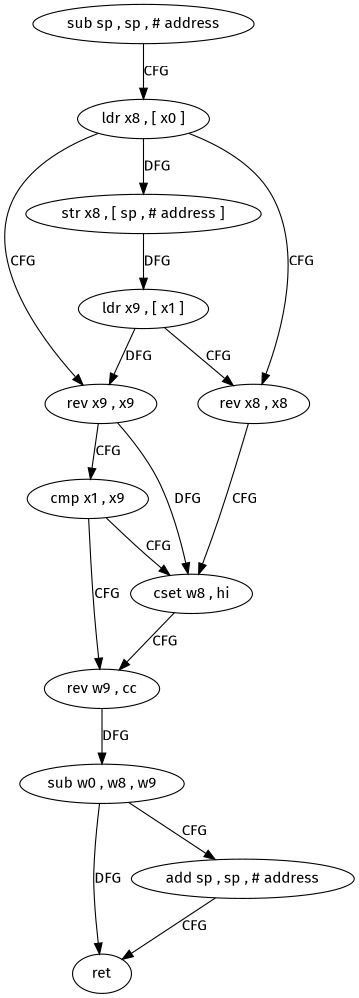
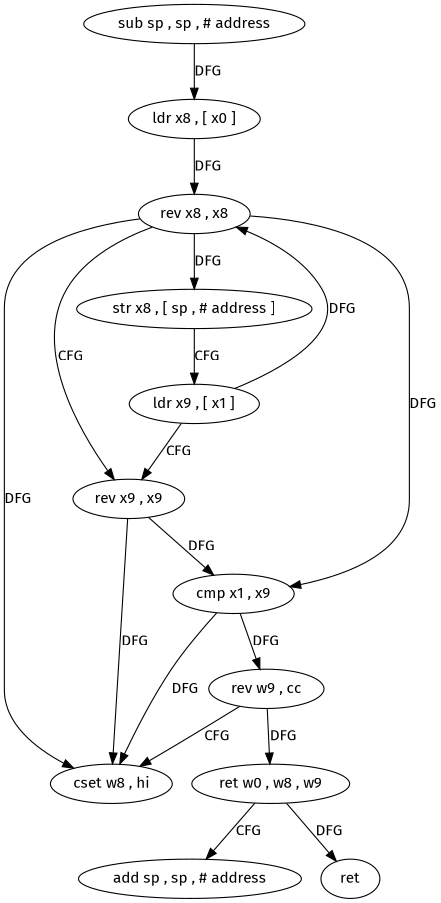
edge "sub sp , sp , # address" -> "ldr x8 , [ x0 ]": label "CFG" -> "DFG"
edge "ldr x8 , [ x0 ]" -> "str x8 , [ sp , # address ]": now "rev x8 , x8" -> "str x8 , [ sp , # address ]"
edge "ldr x8 , [ x0 ]" -> "rev x9 , x9": now "rev x8 , x8" -> "rev x9 , x9"
edge "str x8 , [ sp , # address ]" -> "ldr x9 , [ x1 ]": label "DFG" -> "CFG"
edge "ldr x8 , [ x0 ]" -> "rev x8 , x8": label "CFG" -> "DFG"
edge "ldr x9 , [ x1 ]" -> "rev x9 , x9": label "DFG" -> "CFG"
edge "ldr x9 , [ x1 ]" -> "rev x8 , x8": label "CFG" -> "DFG"
edge "rev x8 , x8" -> "cmp x1 , x9": added, label "DFG"
edge "rev x9 , x9" -> "cmp x1 , x9": label "CFG" -> "DFG"
edge "rev x8 , x8" -> "cset w8 , hi": label "CFG" -> "DFG"
edge "cmp x1 , x9" -> "cset w8 , hi": label "CFG" -> "DFG"
edge "cmp x1 , x9" -> "rev w9 , cc": label "CFG" -> "DFG"
edge "cset w8 , hi" -> "rev w9 , cc": reversed
node "sub w0 , w8 , w9": label "sub w0 , w8 , w9" -> "ret w0 , w8 , w9"
edge "add sp , sp , # address" -> "ret": removed, label "CFG"
